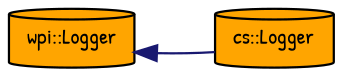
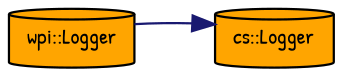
edge "cs::Logger" -> "wpi::Logger": reversed
